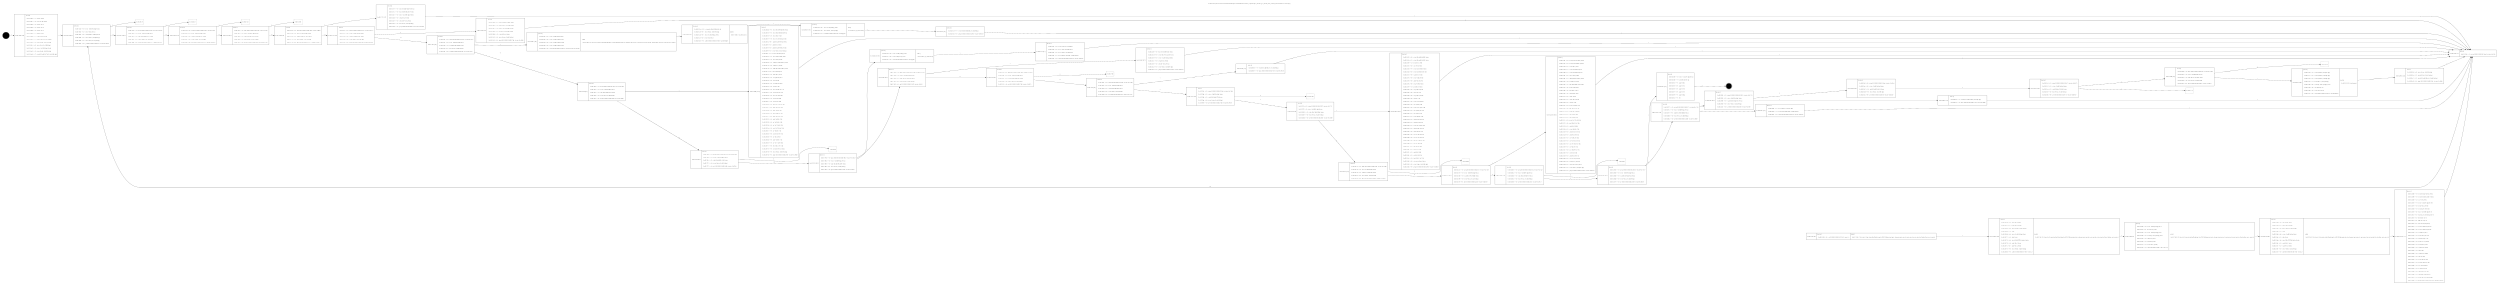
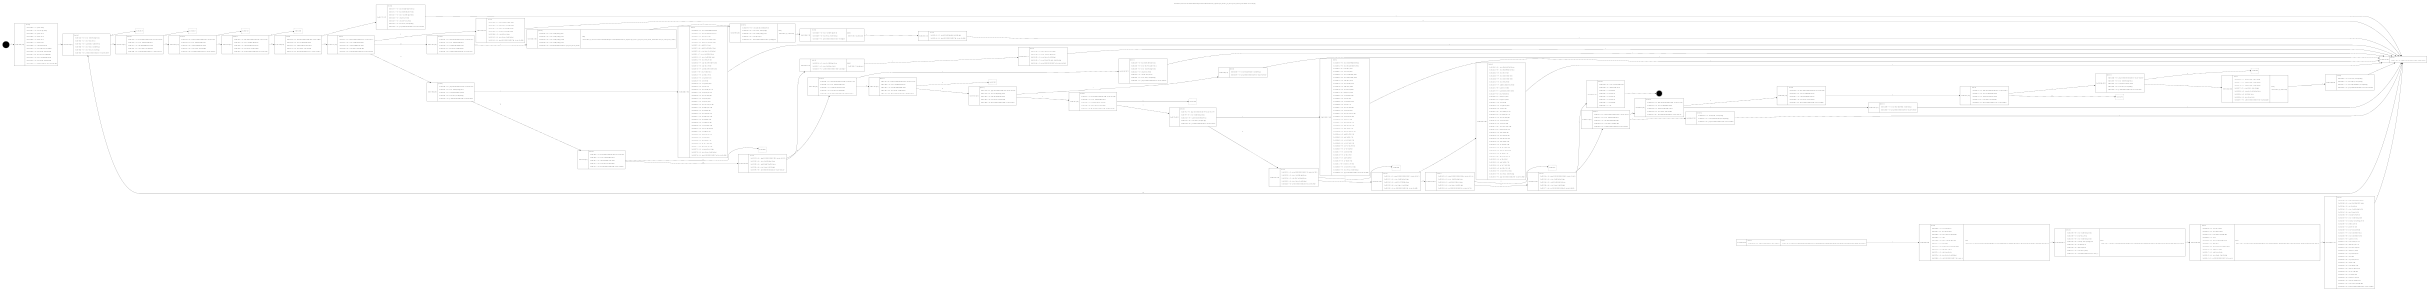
edge "0x401f32 [25]" -> "0x401f4b [25]": now "0x401f1c [22]" -> "0x401f4b [25]"
